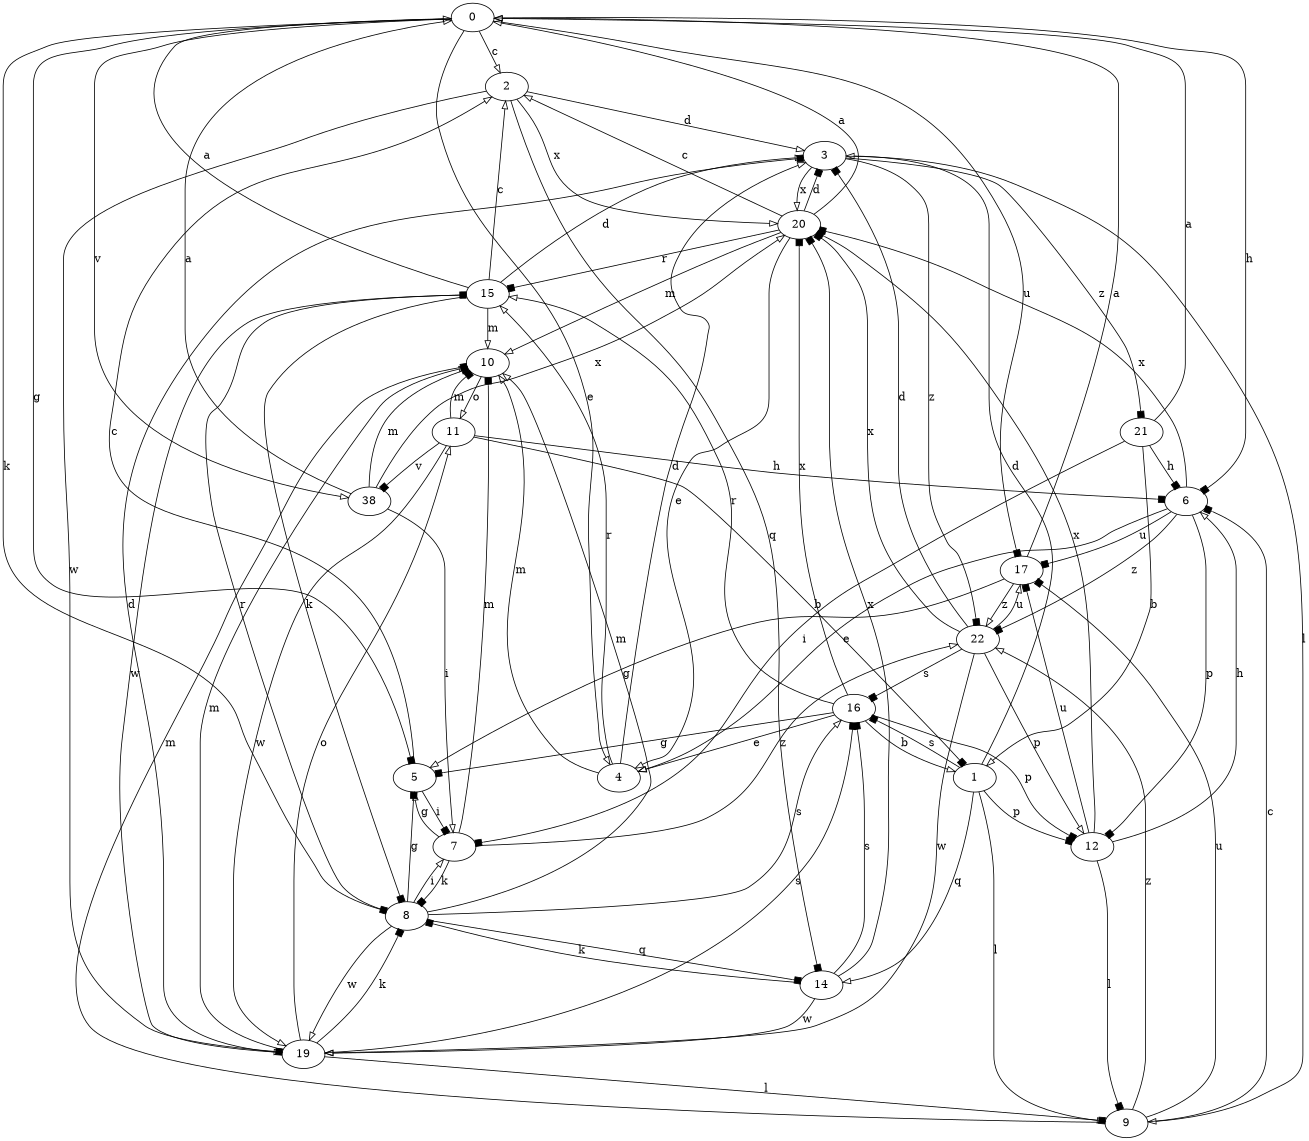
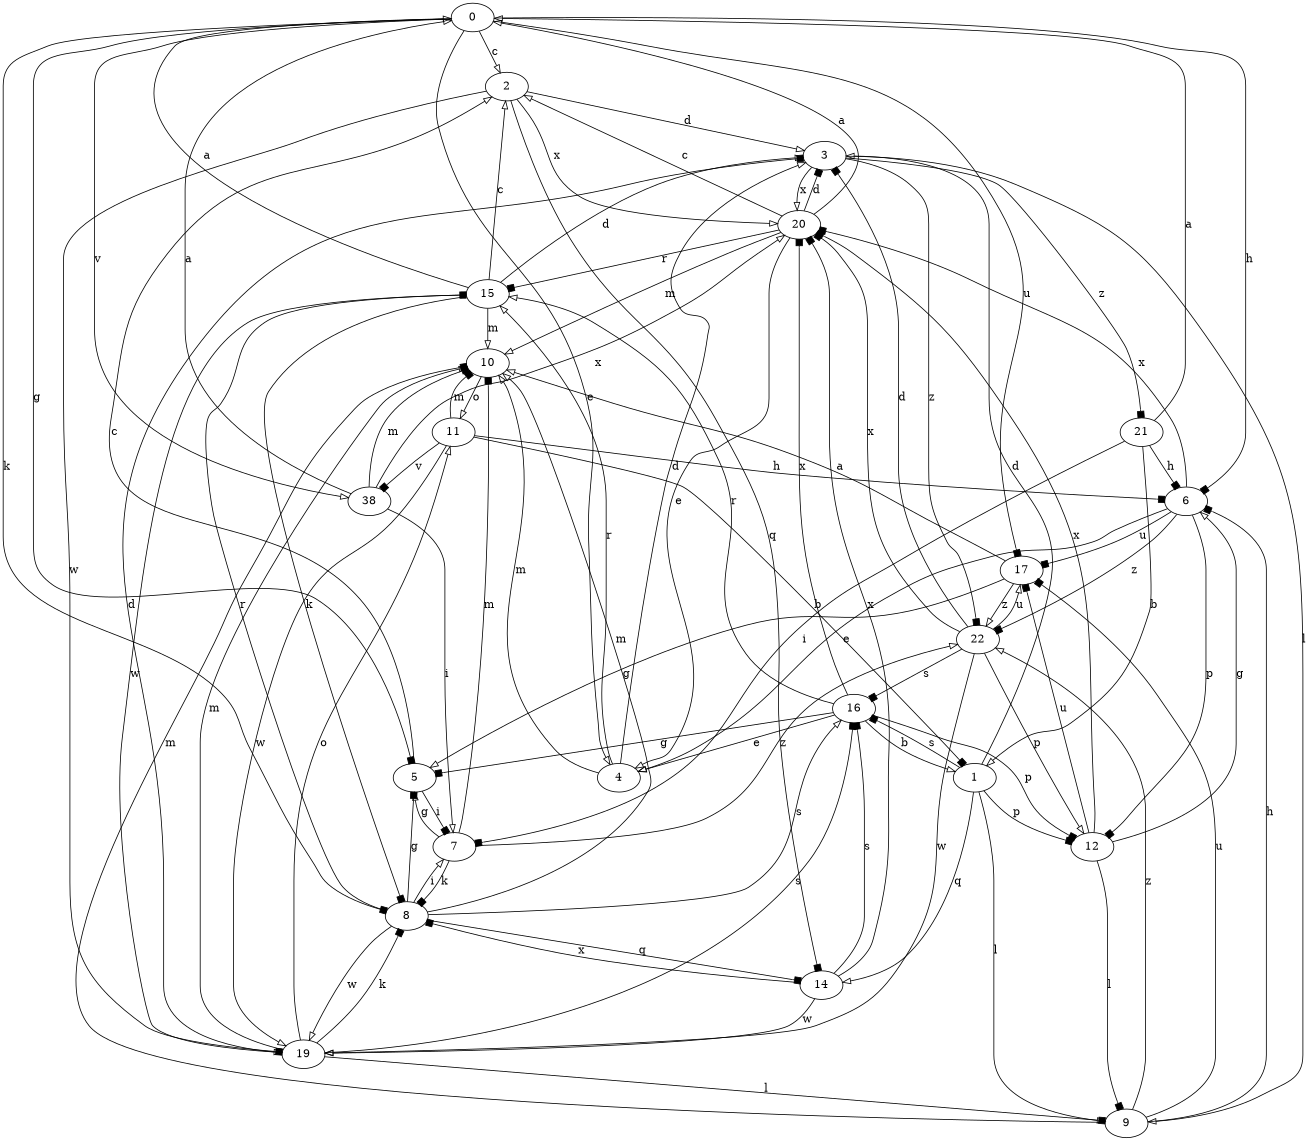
edge "17" -> "0": now "17" -> "10"
edge "12" -> "6": label "h" -> "g"
edge "9" -> "6": label "c" -> "h"
edge "14" -> "8": label "k" -> "x"
